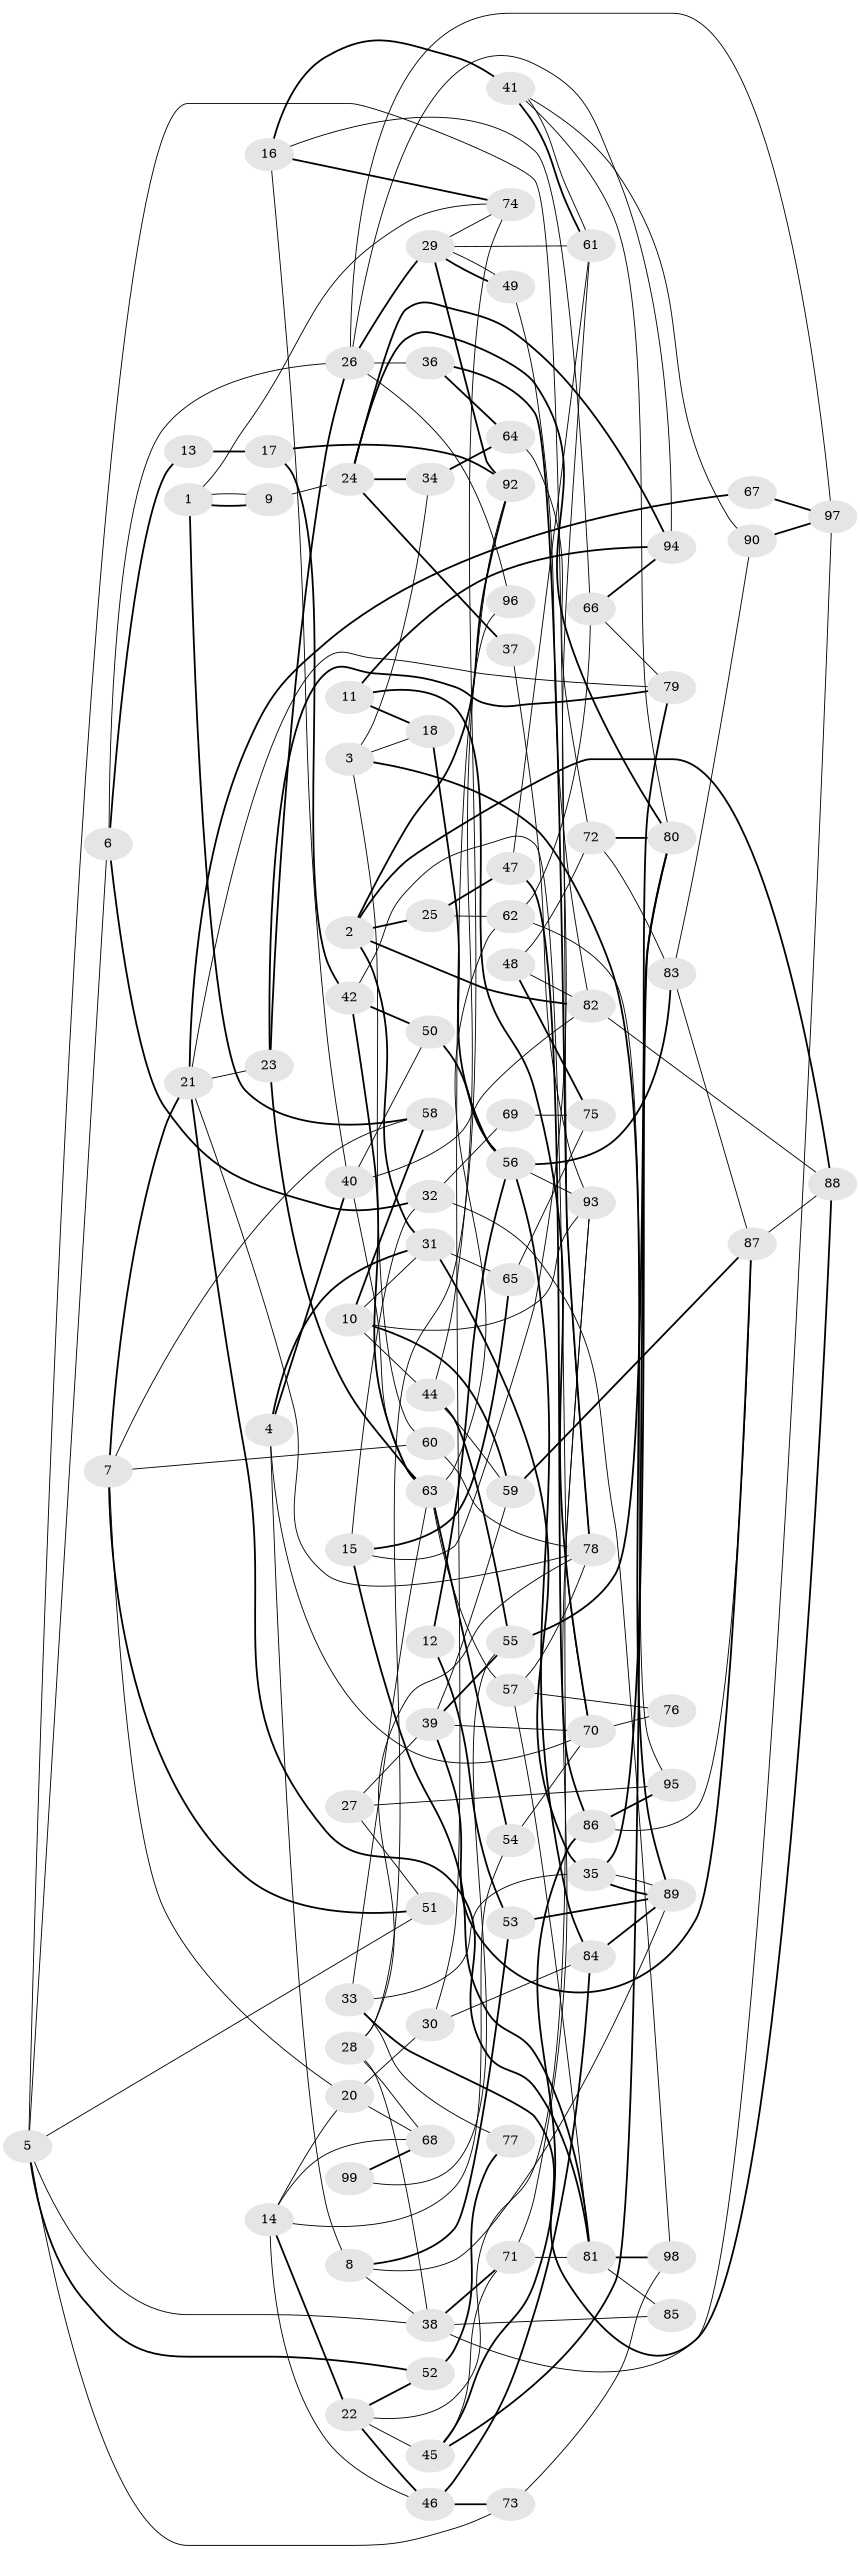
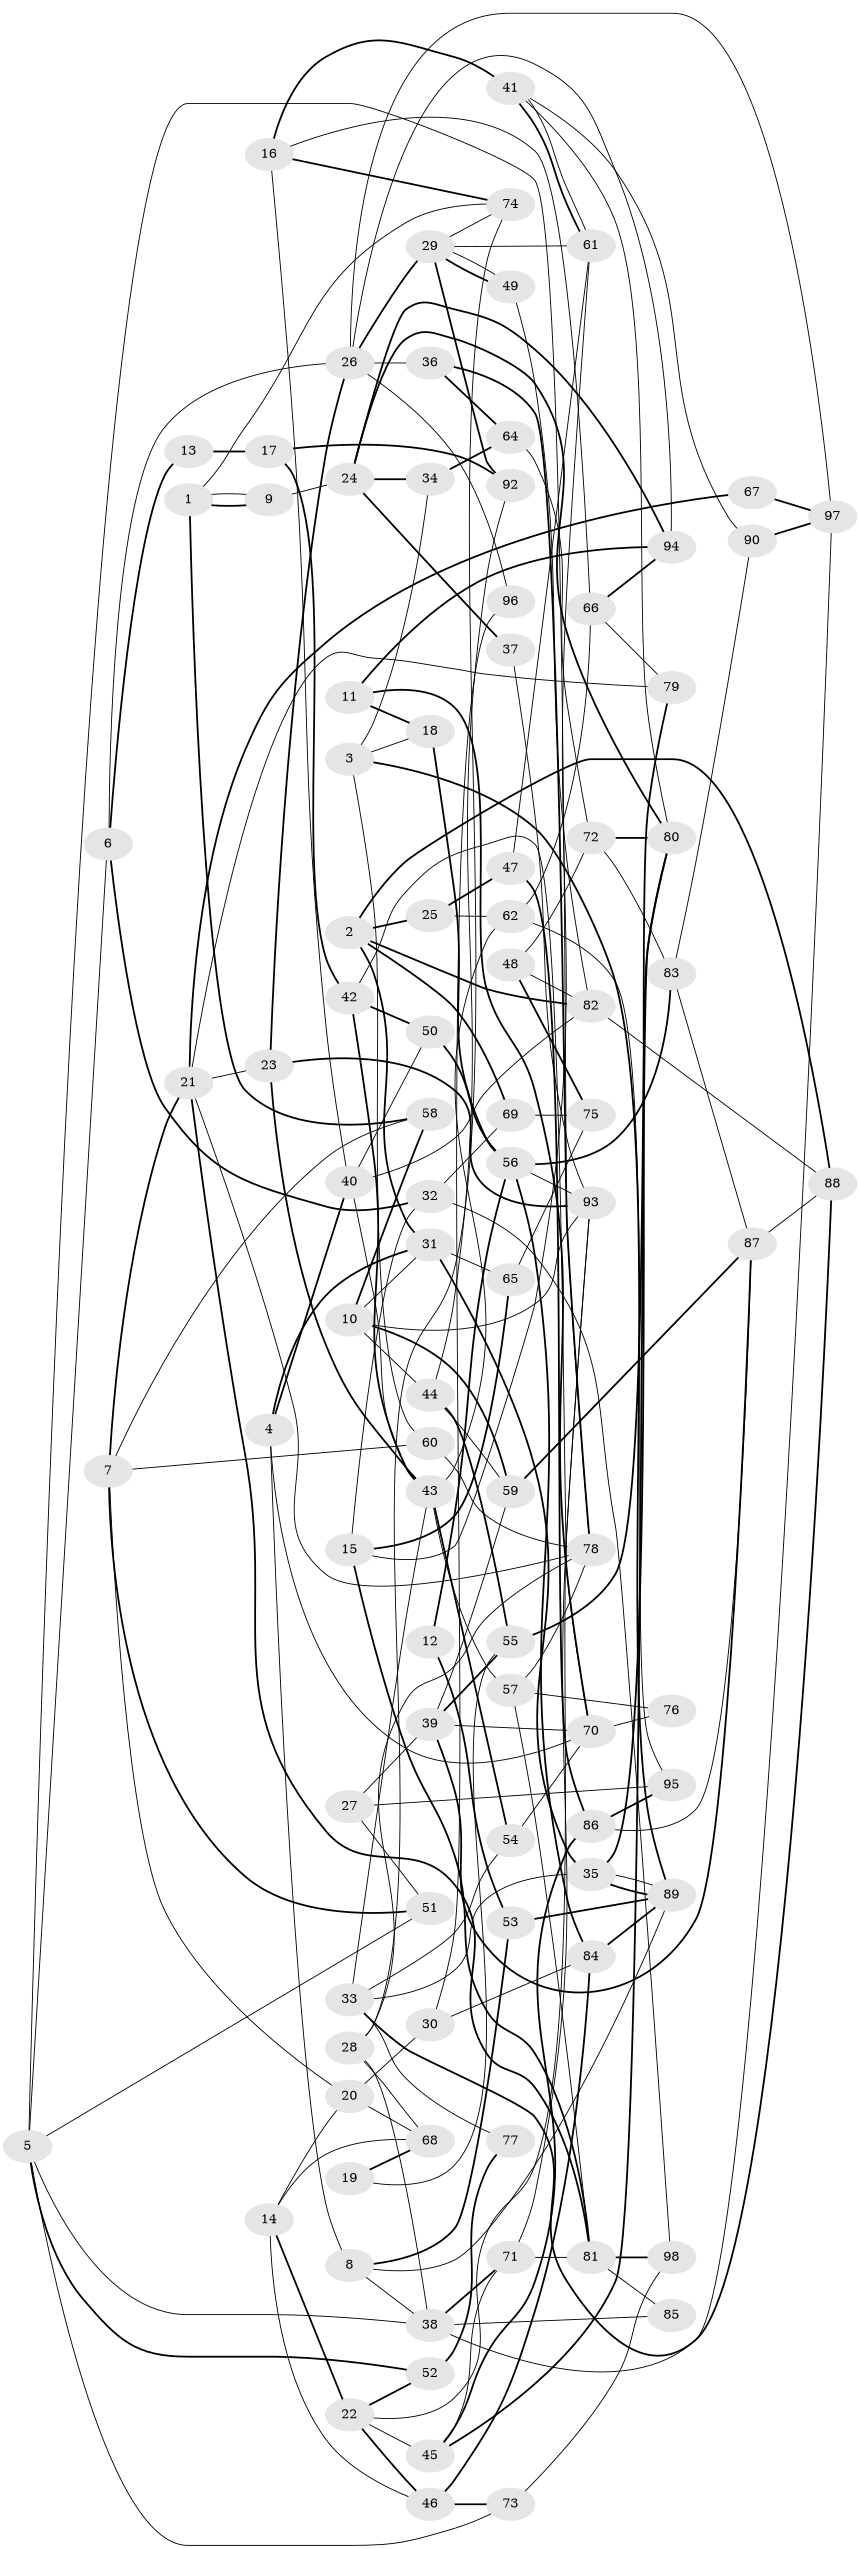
edge "79" -- "23": now "93" -- "23"
edge "92" -- "2": now "69" -- "2"
node "63": label "63" -> "43"
edge "54" -- "14": now "54" -- "33"
node "99": label "99" -> "19"
